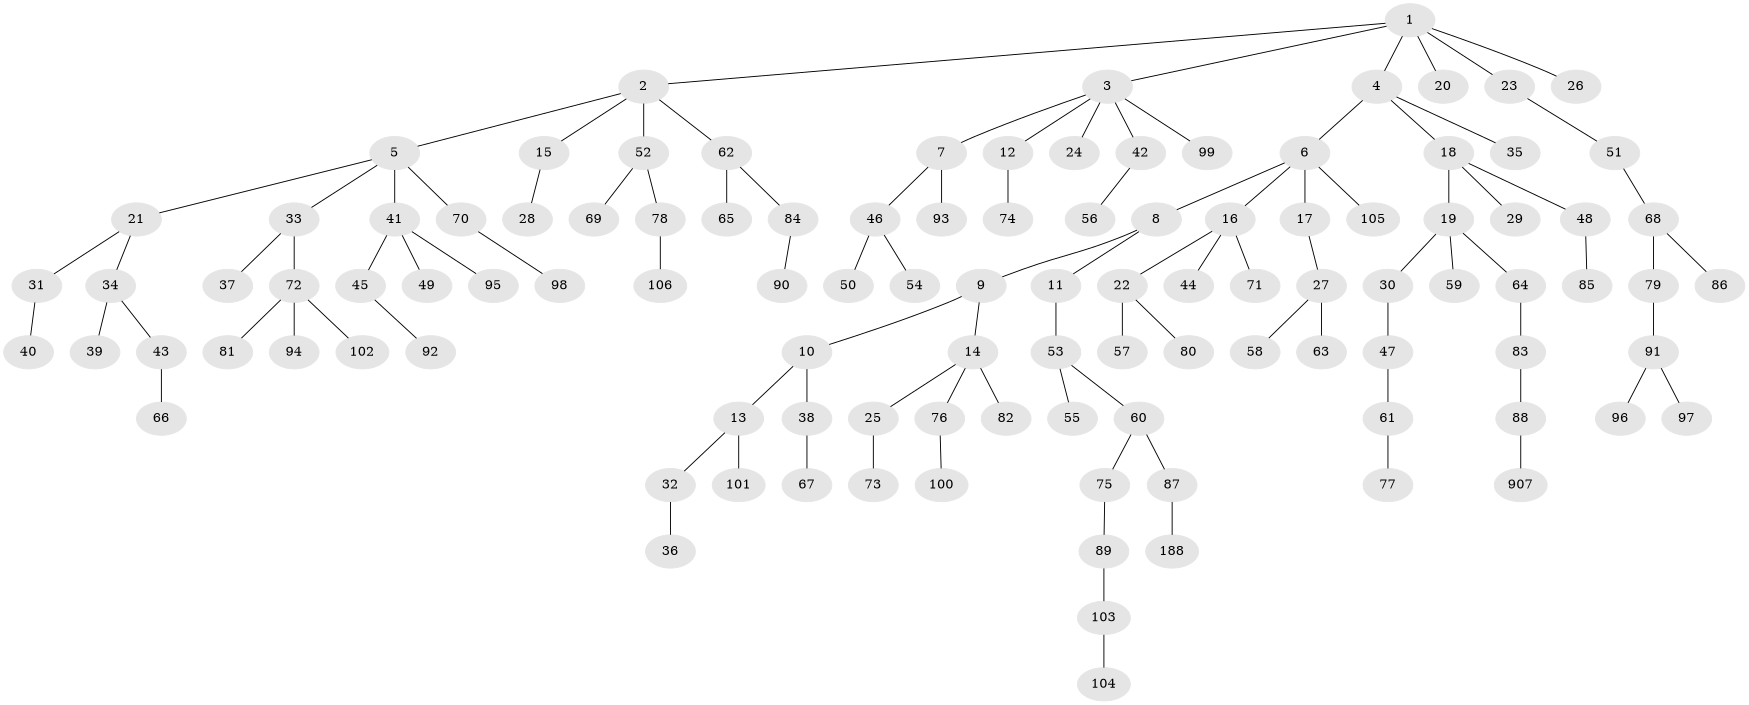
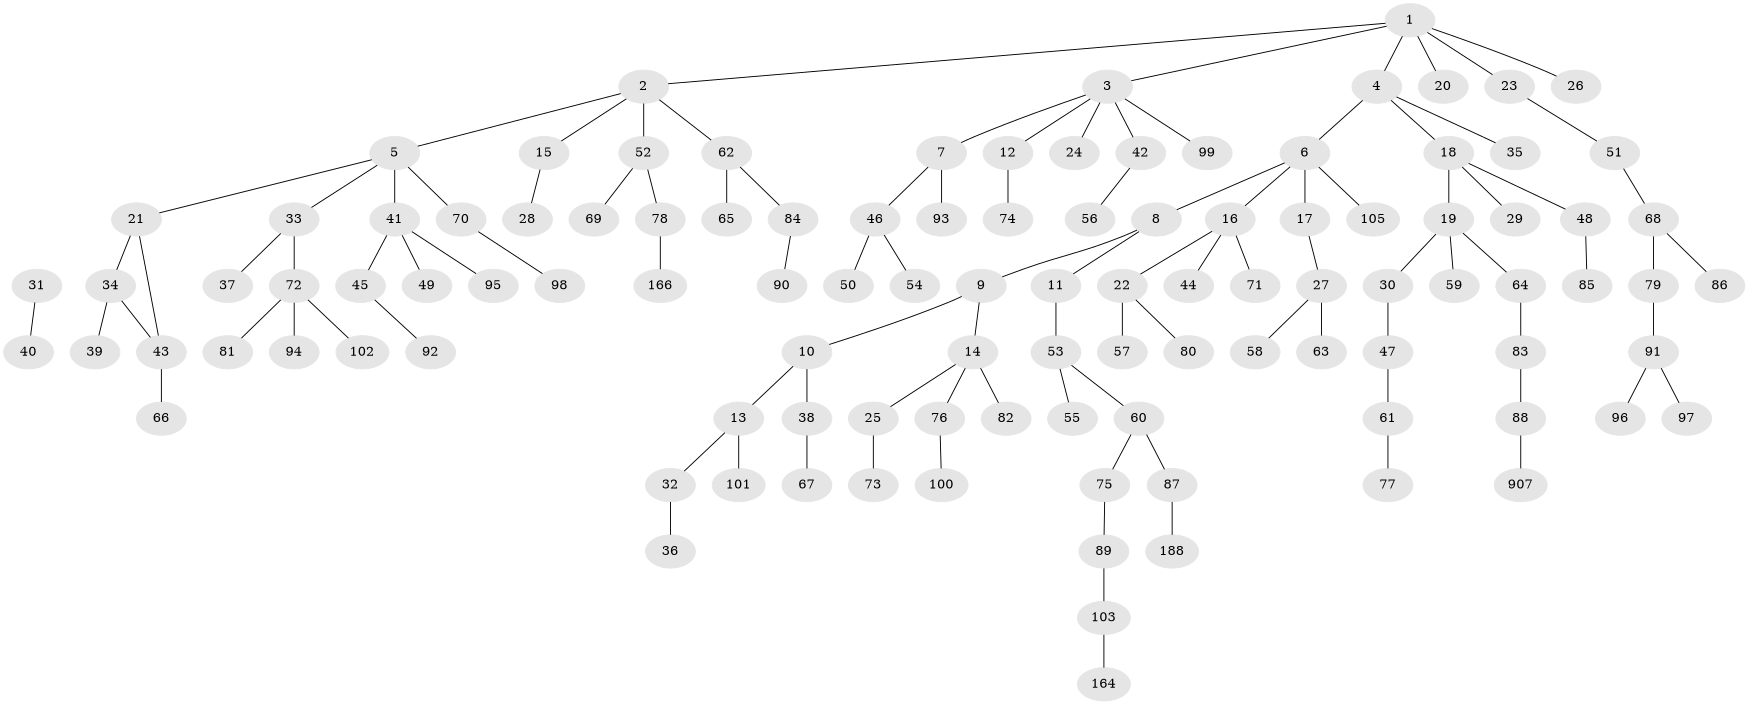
edge "21" -- "31": now "21" -- "43"
node "106": label "106" -> "166"
node "104": label "104" -> "164"
